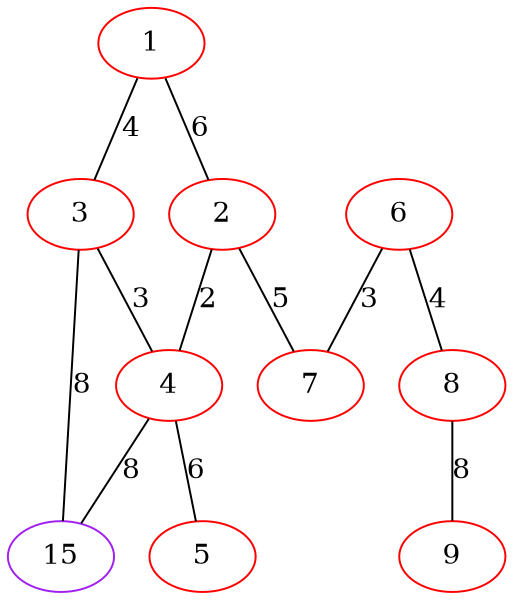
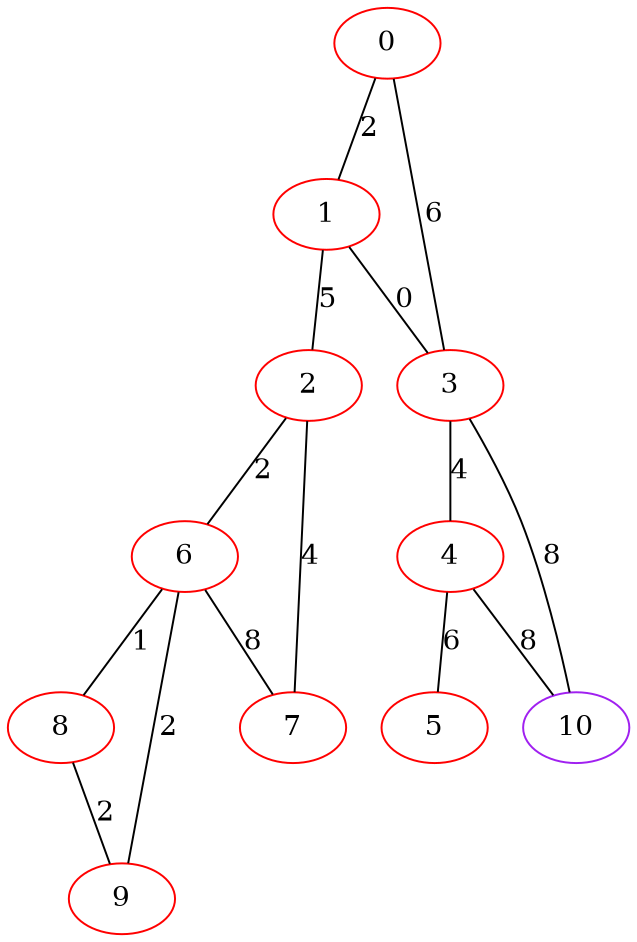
node "0": added
edge "1" -- "3": label "4" -> "0"
edge "1" -- "2": label "6" -> "5"
edge "3" -- "4": label "3" -> "4"
edge "2" -- "4": now "2" -- "6"
edge "2" -- "7": label "5" -> "4"
edge "6" -- "7": label "3" -> "8"
edge "6" -- "8": label "4" -> "1"
edge "8" -- "9": label "8" -> "2"
node "15": label "15" -> "10"
edge "6" -- "9": added, label "2"
